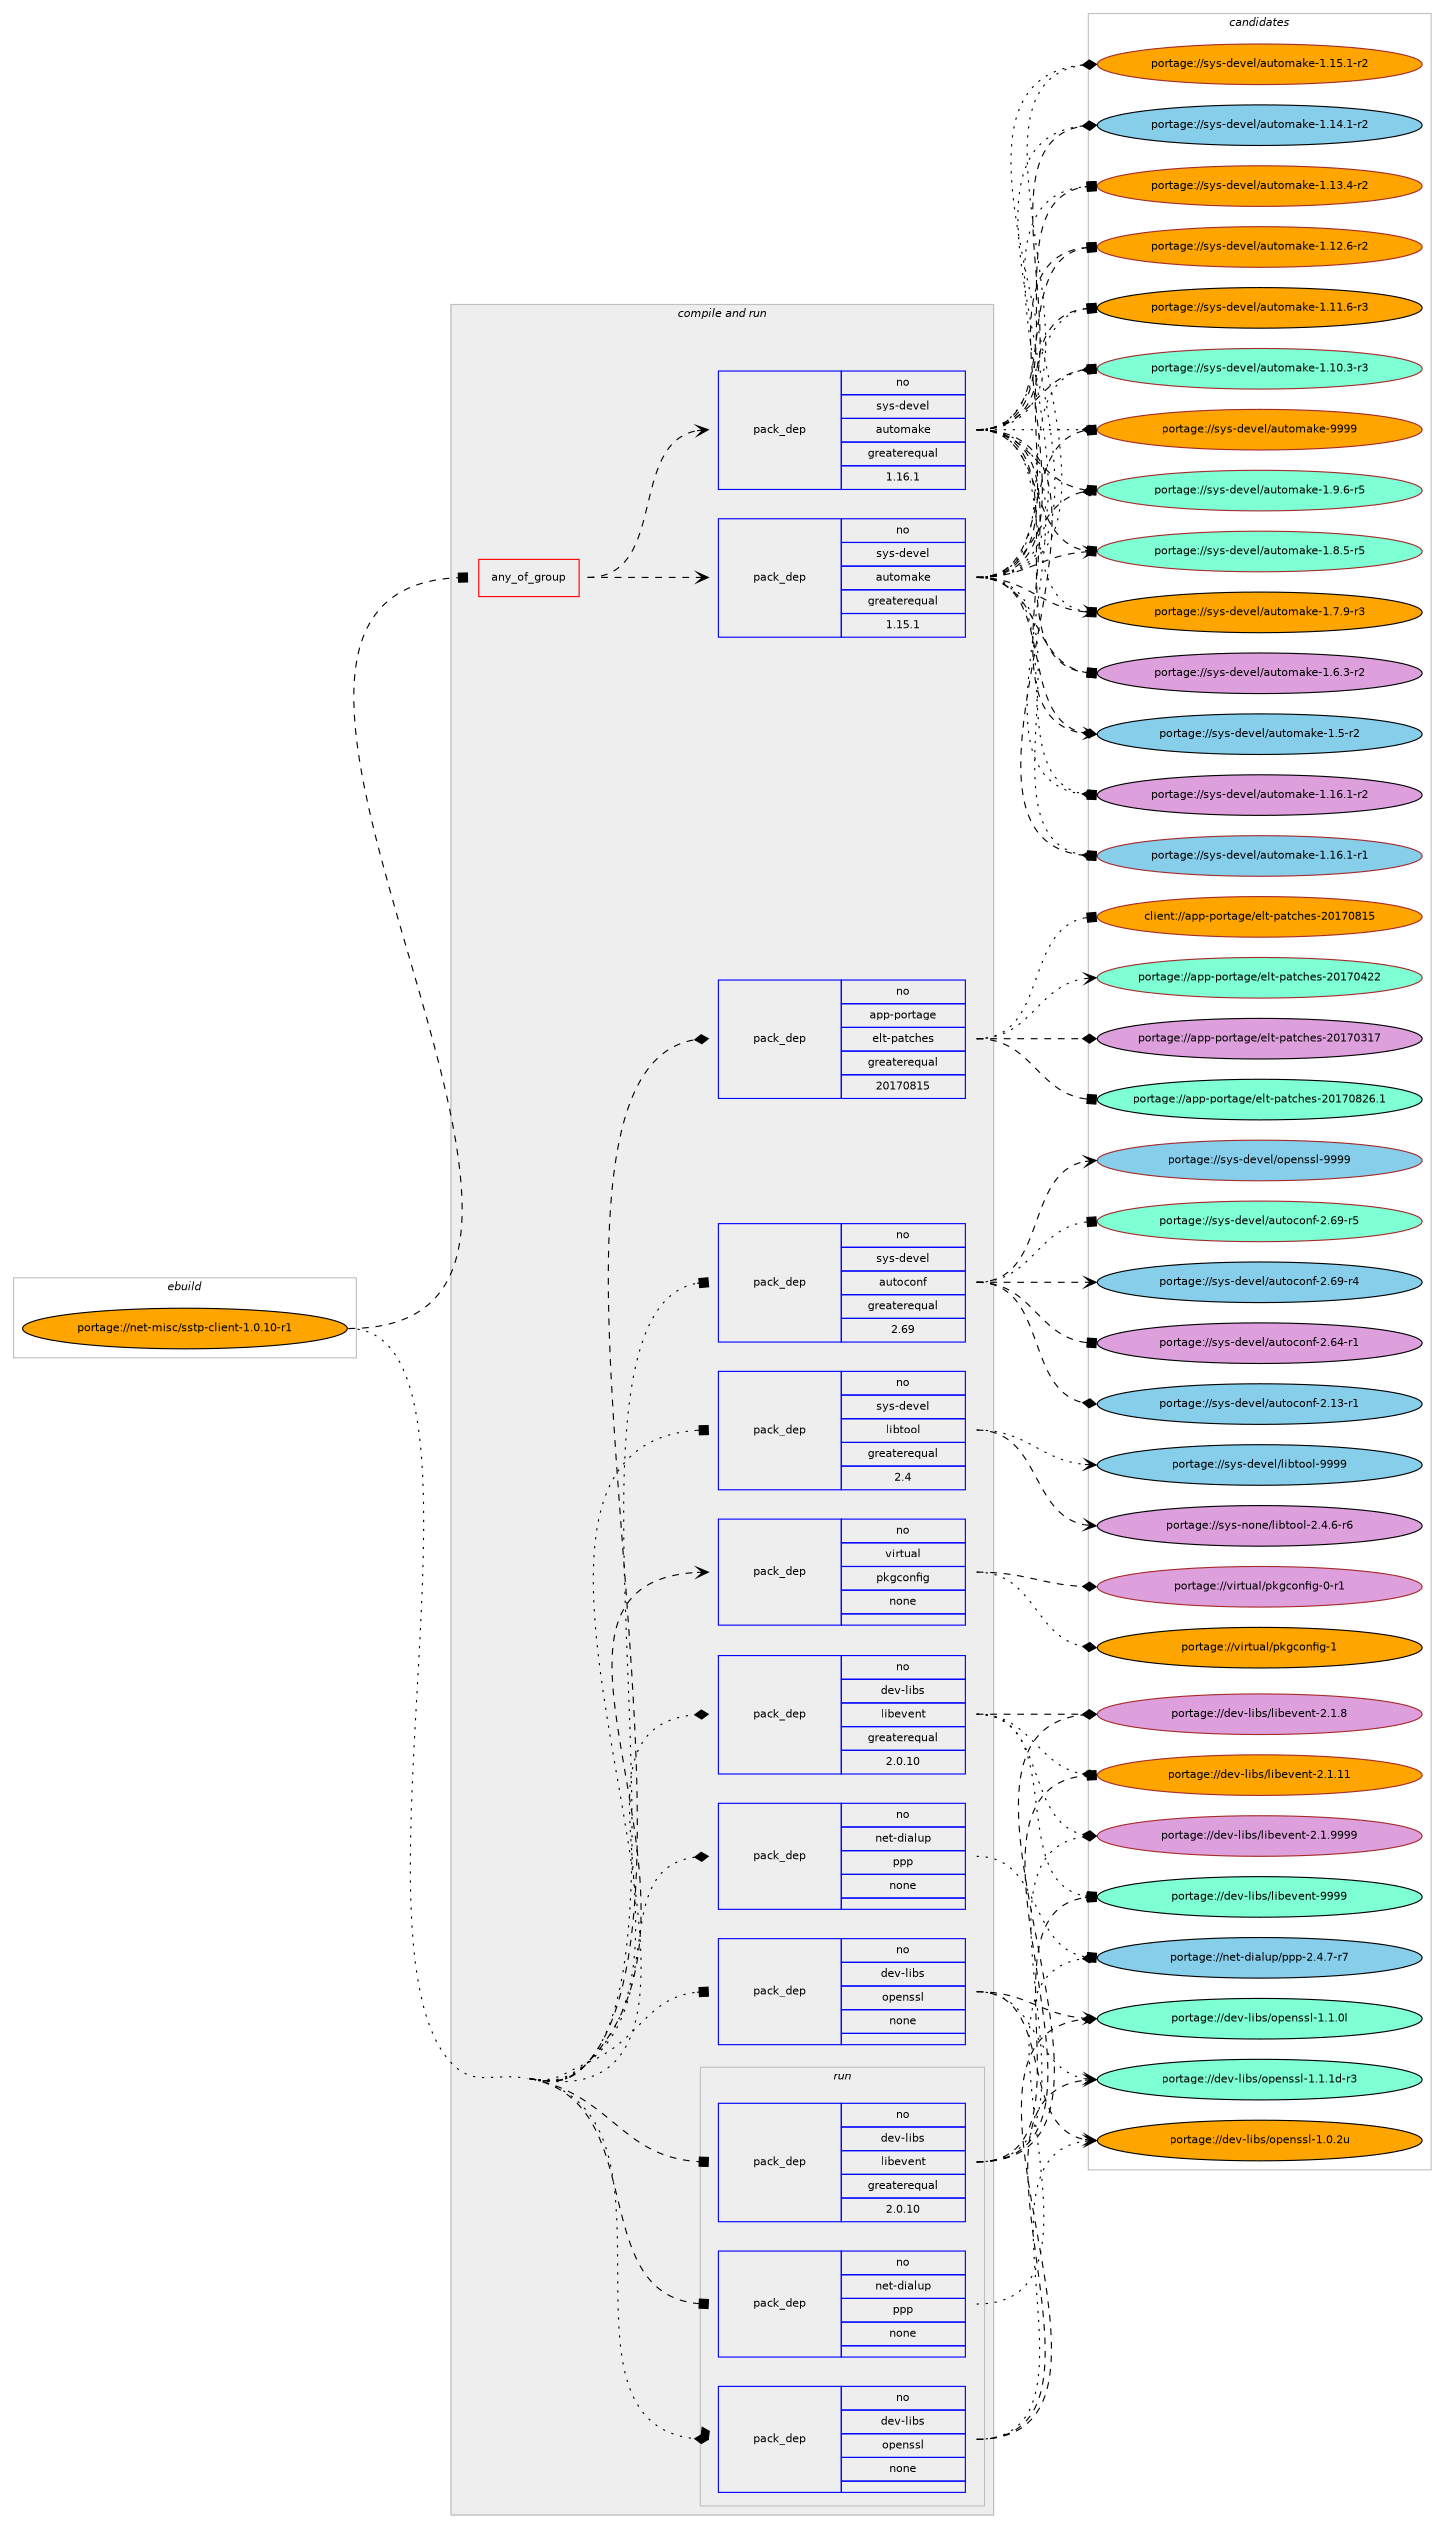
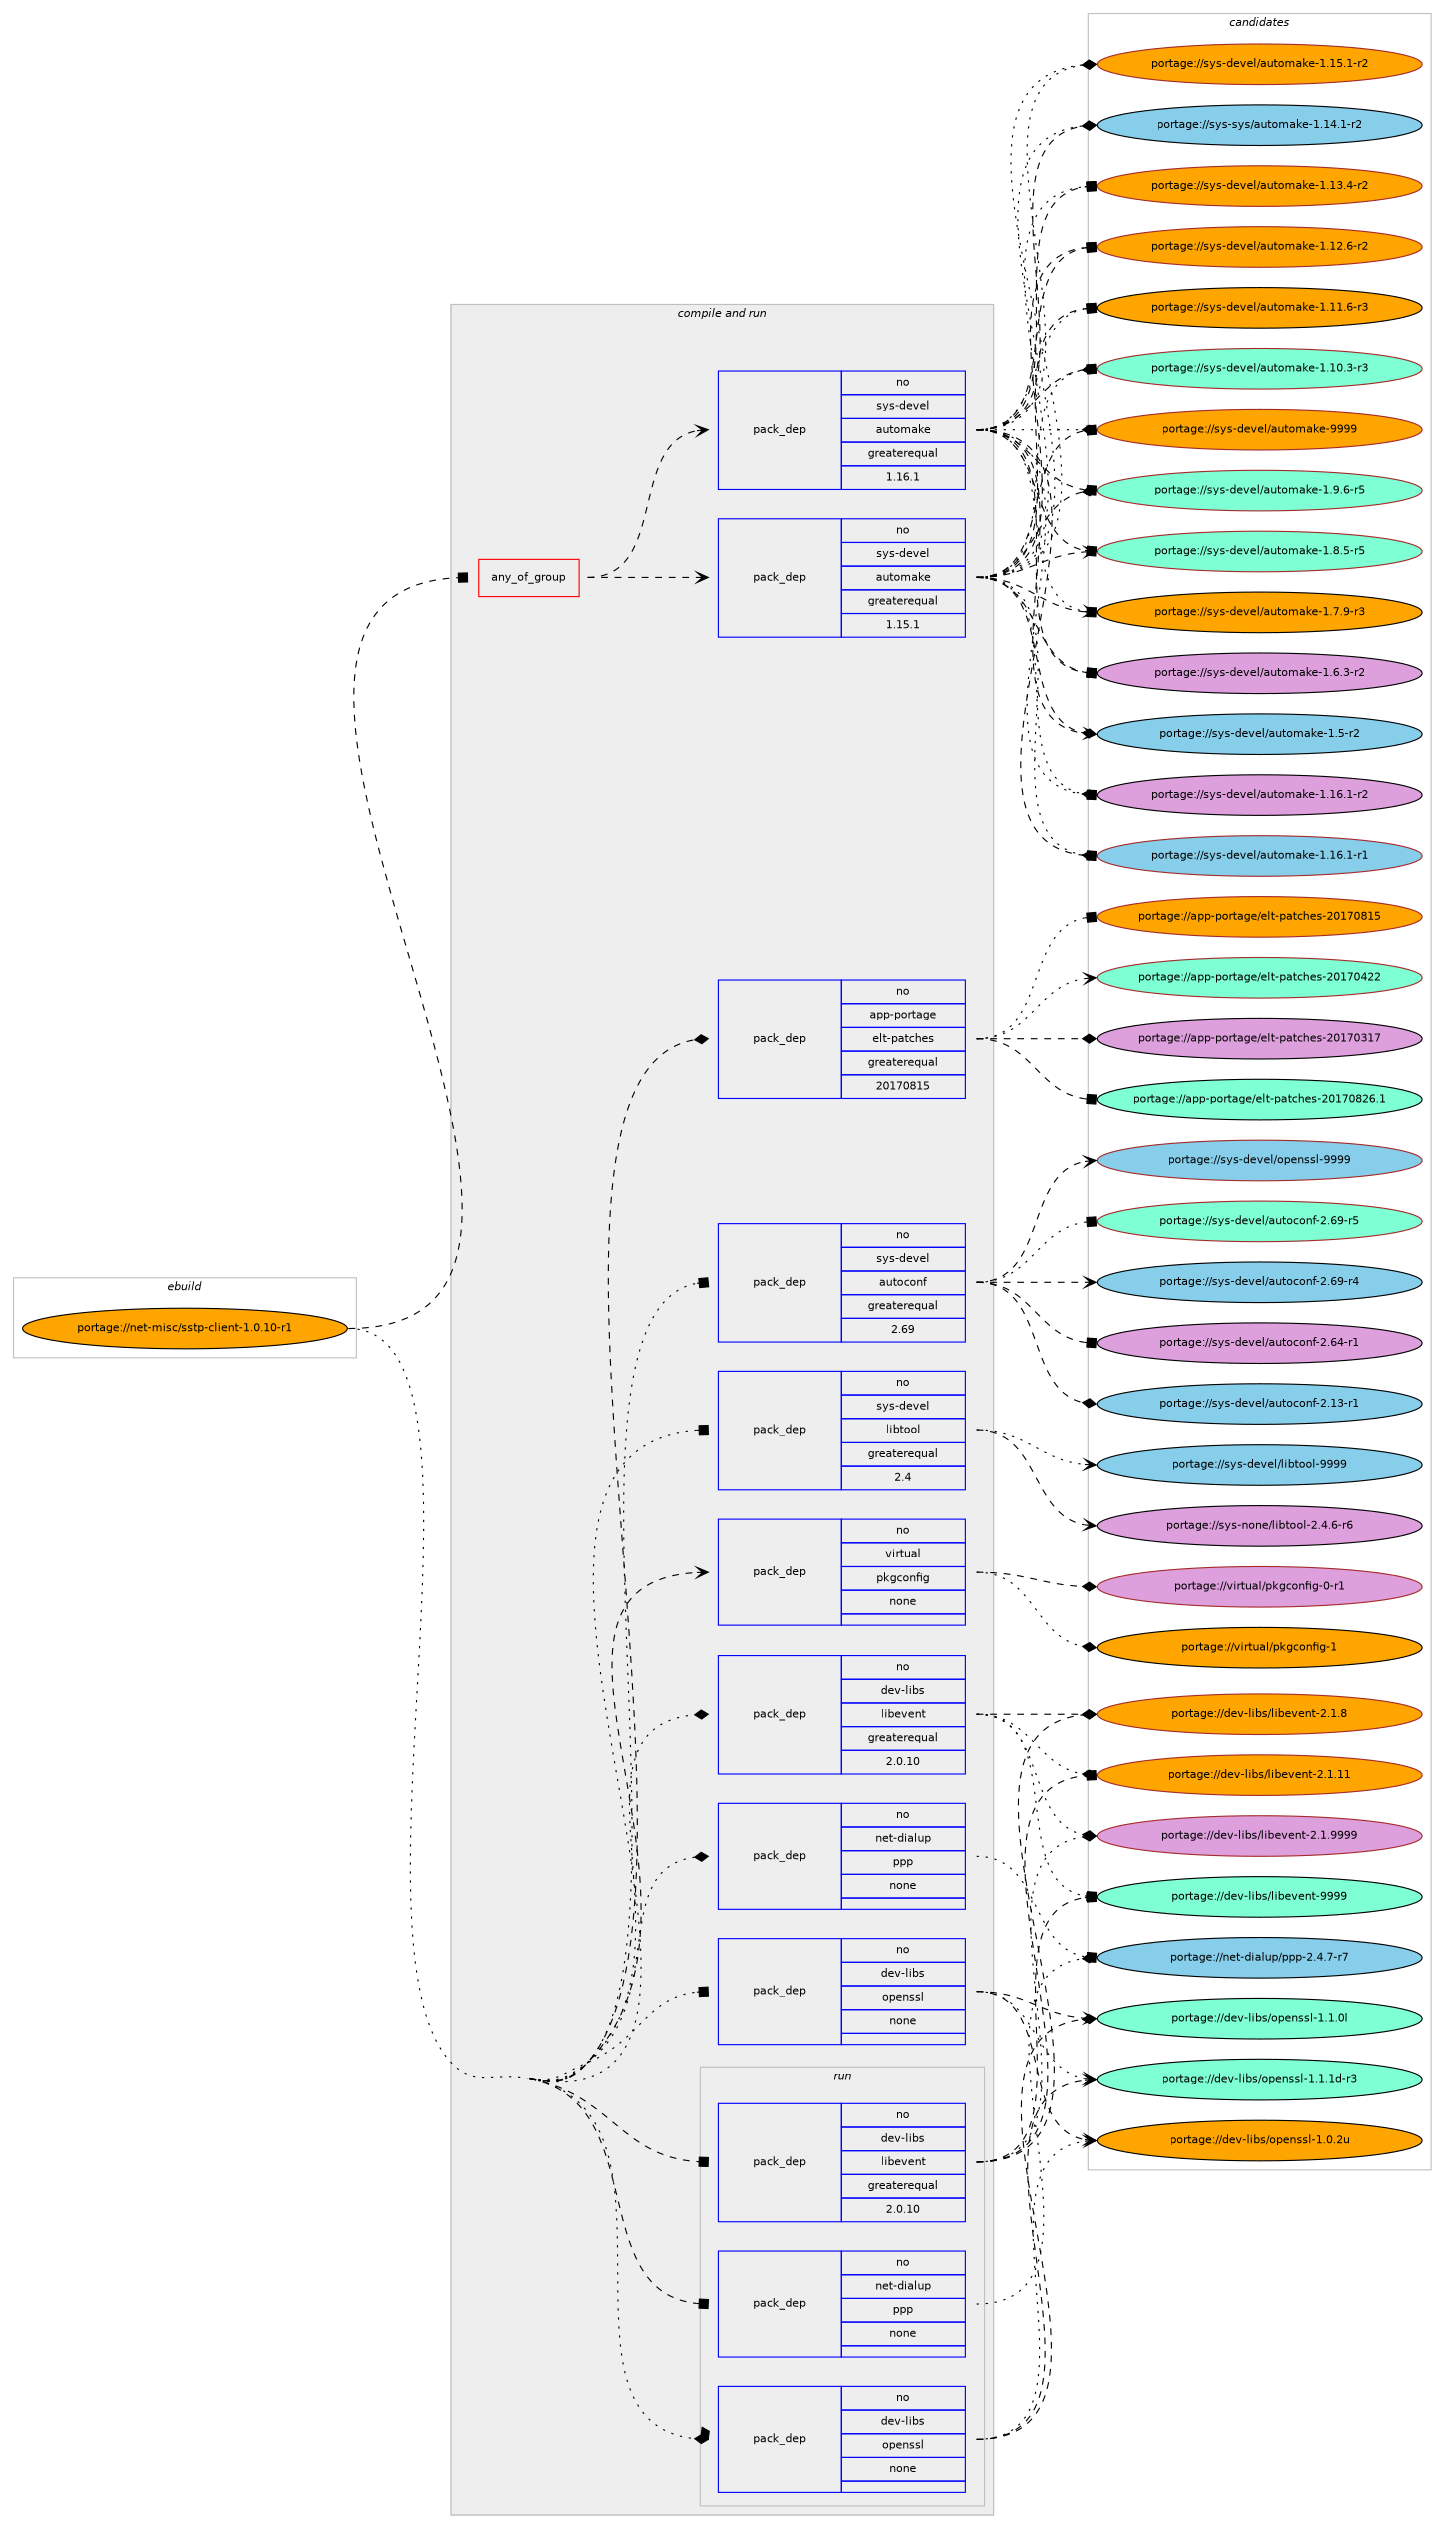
node "portage://sys-devel/automake-1.14.1-r2": label "portage://sys-devel/automake-1.14.1-r2" -> "portage://sys-sys/automake-1.14.1-r2"
node "client://app-portage/elt-patches-20170815": label "client://app-portage/elt-patches-20170815" -> "portage://app-portage/elt-patches-20170815"
node "portage://dev-libs/libevent-2.1.8": fillcolor plum -> orange
